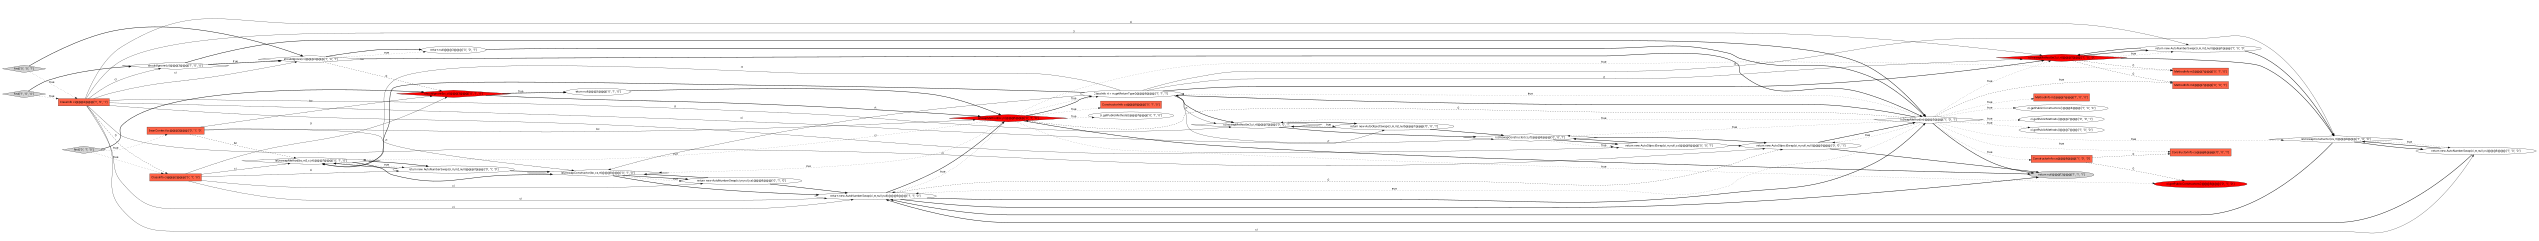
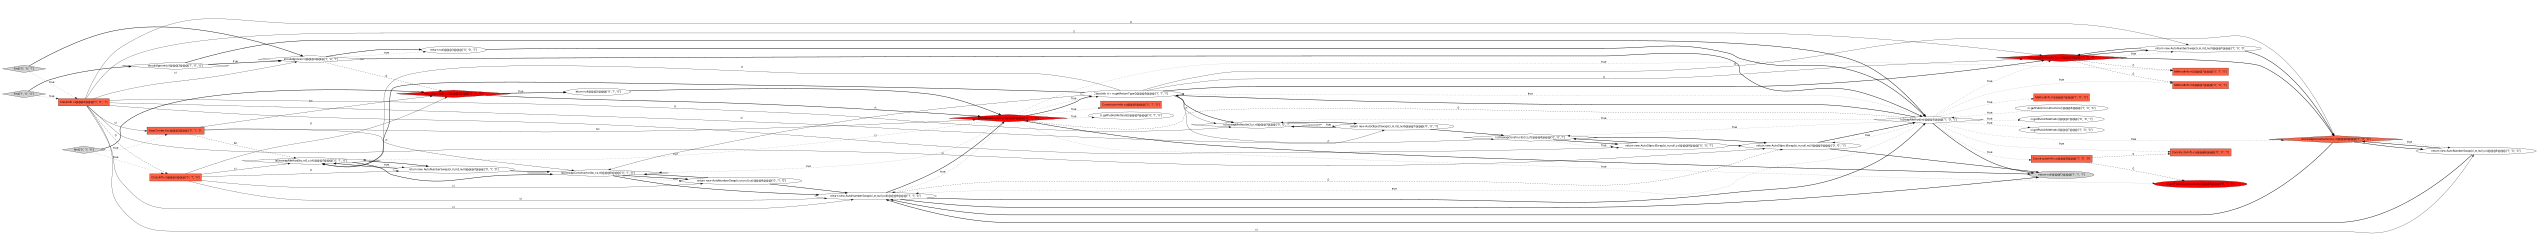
edge "ClassInfo ci@@@2@@@['1', '0', '1']" -> "shouldIgnore(ci)@@@3@@@['1', '0', '0']": now "ClassInfo ci@@@2@@@['1', '0', '1']" -> "BeanContext bc@@@2@@@['0', '1', '0']"
edge "isSwapMethod(m)@@@5@@@['1', '0', '1']" -> "MethodInfo m2@@@7@@@['0', '0', '1']": style dashed -> dotted
edge "isSwapMethod(m)@@@5@@@['1', '0', '1']" -> "ci.getPublicConstructors()@@@8@@@['1', '0', '0']": reversed
edge "isUnswapMethod(m2,ci,rt)@@@7@@@['0', '0', '1']" -> "isUnswapConstructor(cs,rt)@@@8@@@['0', '0', '1']": removed
node "isUnswapConstructor(cs,rt)@@@8@@@['1', '0', '0']": fillcolor white -> tomato
